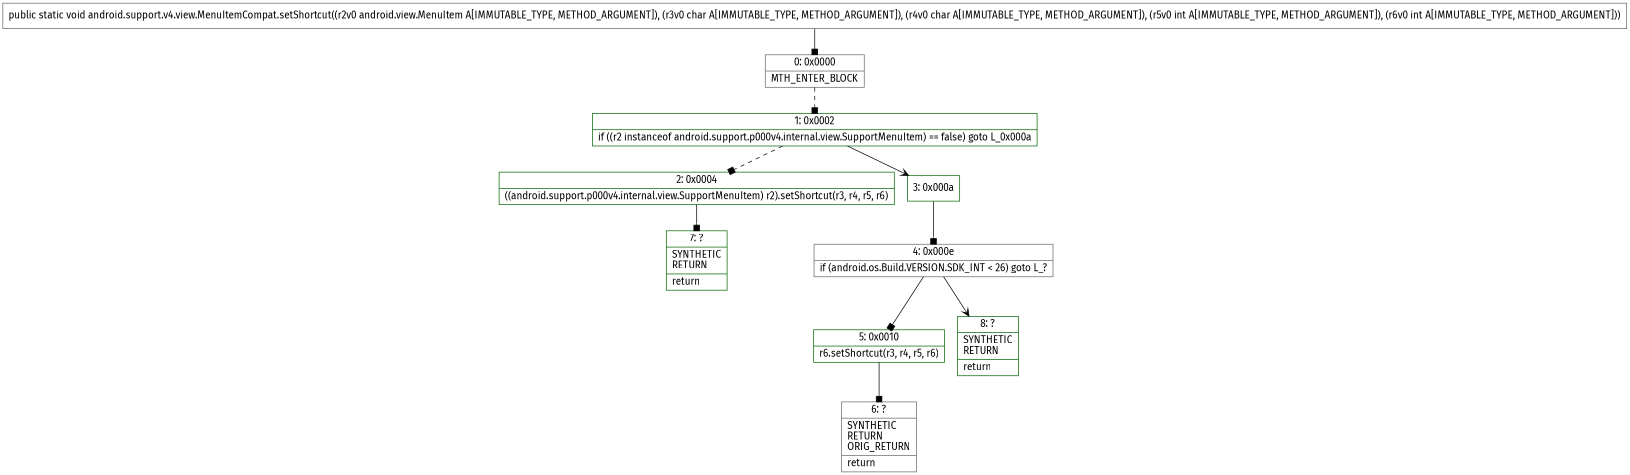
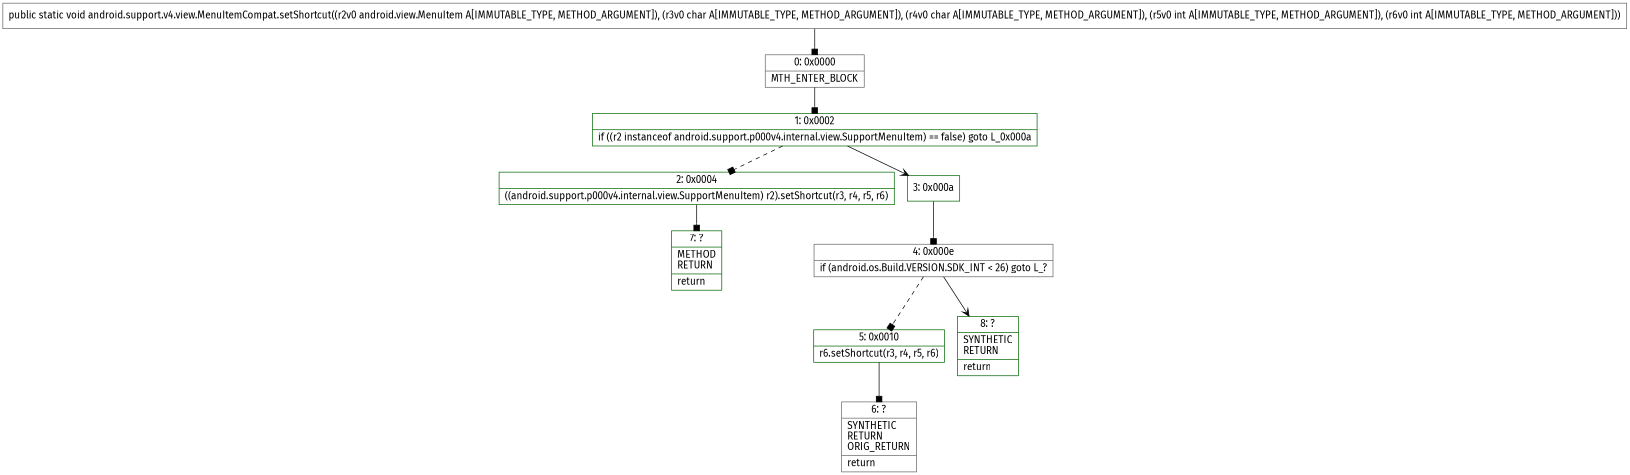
edge "0: 0x0000" -> "1: 0x0002": style dashed -> solid
node "7: ?": text "SYNTHETIC" -> "METHOD"
edge "4: 0x000e" -> "5: 0x0010": style solid -> dashed
